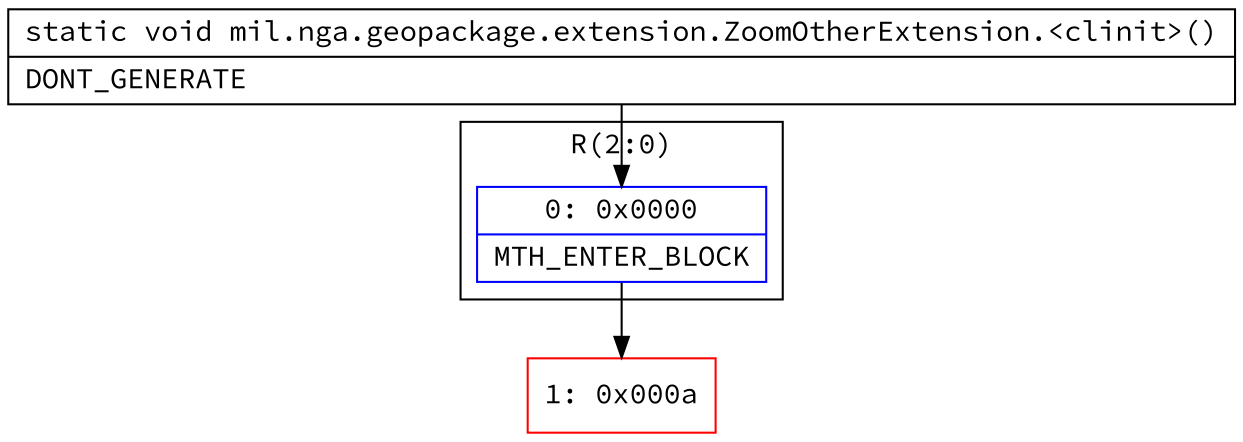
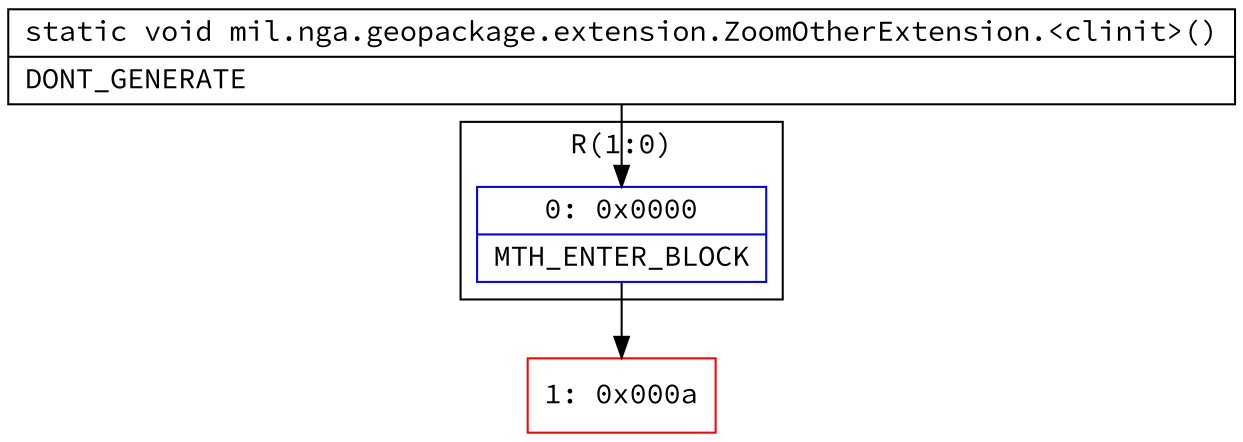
cluster "R(2:0)": label "R(2:0)" -> "R(1:0)"
